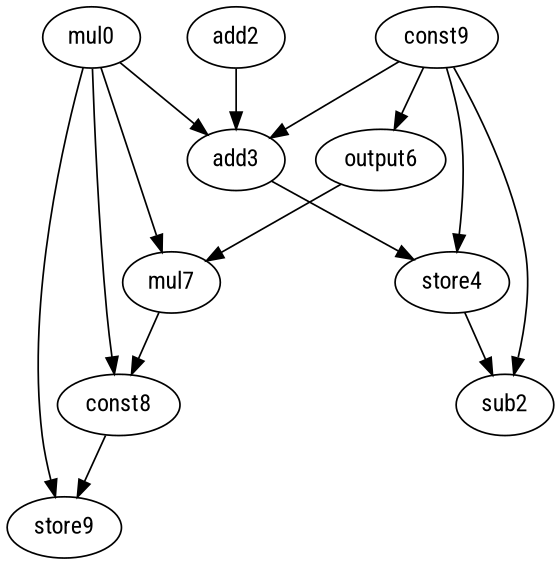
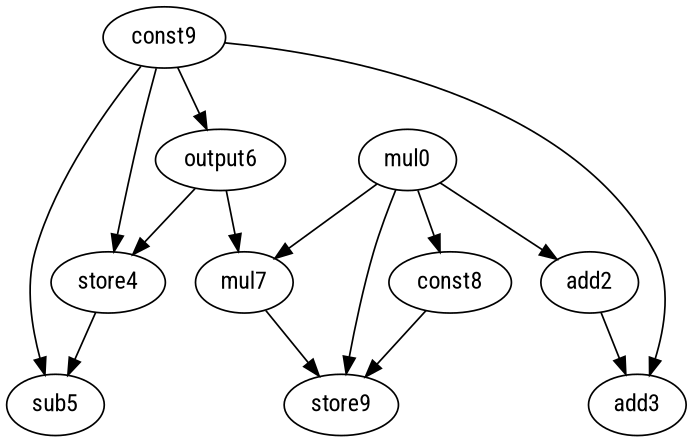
edge "mul0" -> "add3": now "mul0" -> "add2"
edge "add3" -> "store4": now "output6" -> "store4"
edge "mul7" -> "const8": now "mul7" -> "store9"
node "sub2": label "sub2" -> "sub5"
